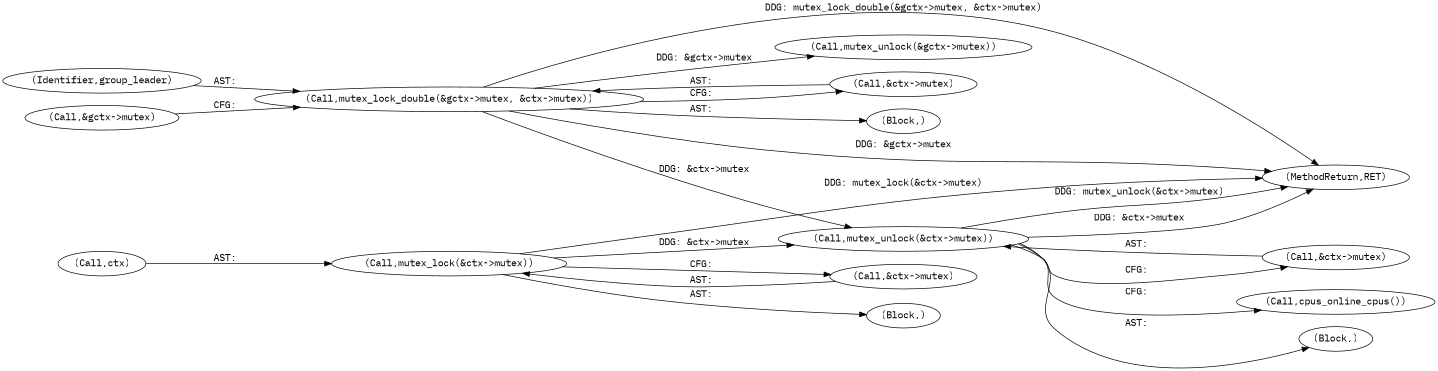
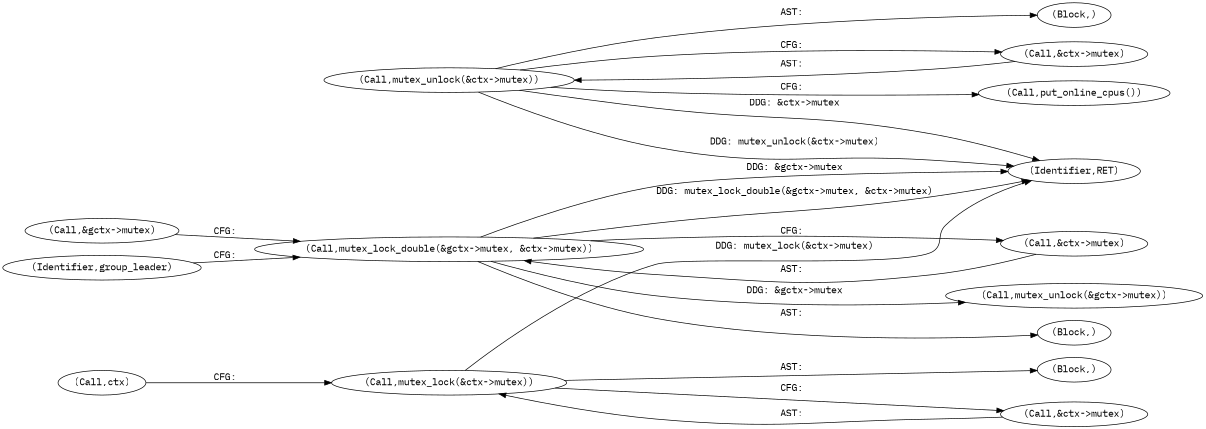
edge "(Identifier,group_leader)" -> "(Call,mutex_lock_double(&gctx->mutex, &ctx->mutex))": label "AST: " -> "CFG: "
edge "(Call,mutex_lock_double(&gctx->mutex, &ctx->mutex))" -> "(Call,mutex_unlock(&ctx->mutex))": removed, label "DDG: &ctx->mutex"
node "(MethodReturn,RET)": label "(MethodReturn,RET)" -> "(Identifier,RET)"
edge "(Call,mutex_lock(&ctx->mutex))" -> "(Call,mutex_unlock(&ctx->mutex))": removed, label "DDG: &ctx->mutex"
edge "(Call,ctx)" -> "(Call,mutex_lock(&ctx->mutex))": label "AST: " -> "CFG: "
node "(Call,cpus_online_cpus())": label "(Call,cpus_online_cpus())" -> "(Call,put_online_cpus())"
